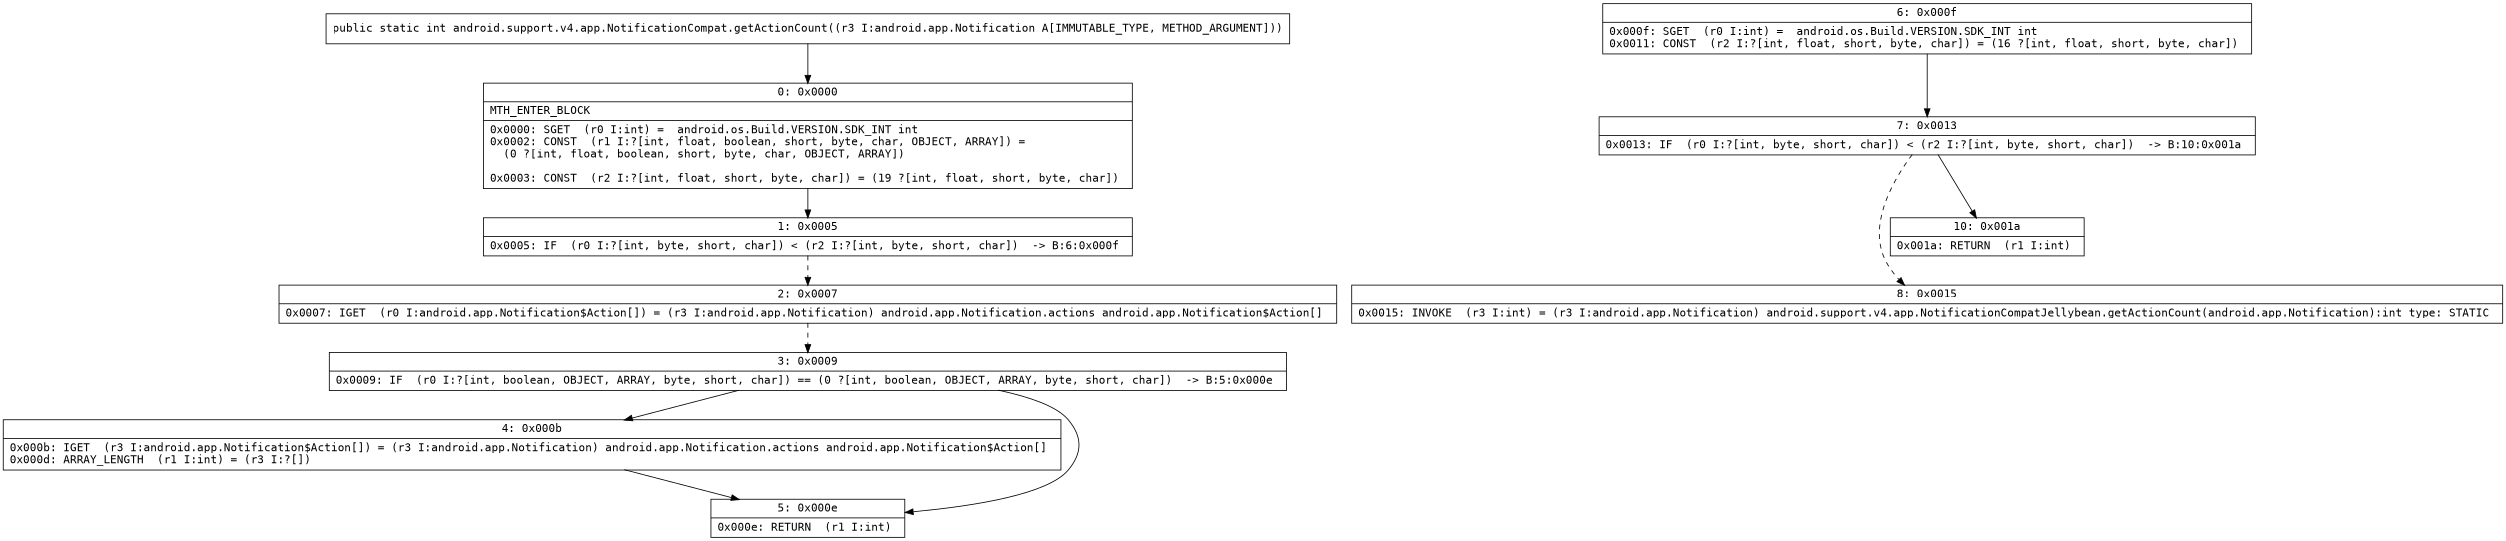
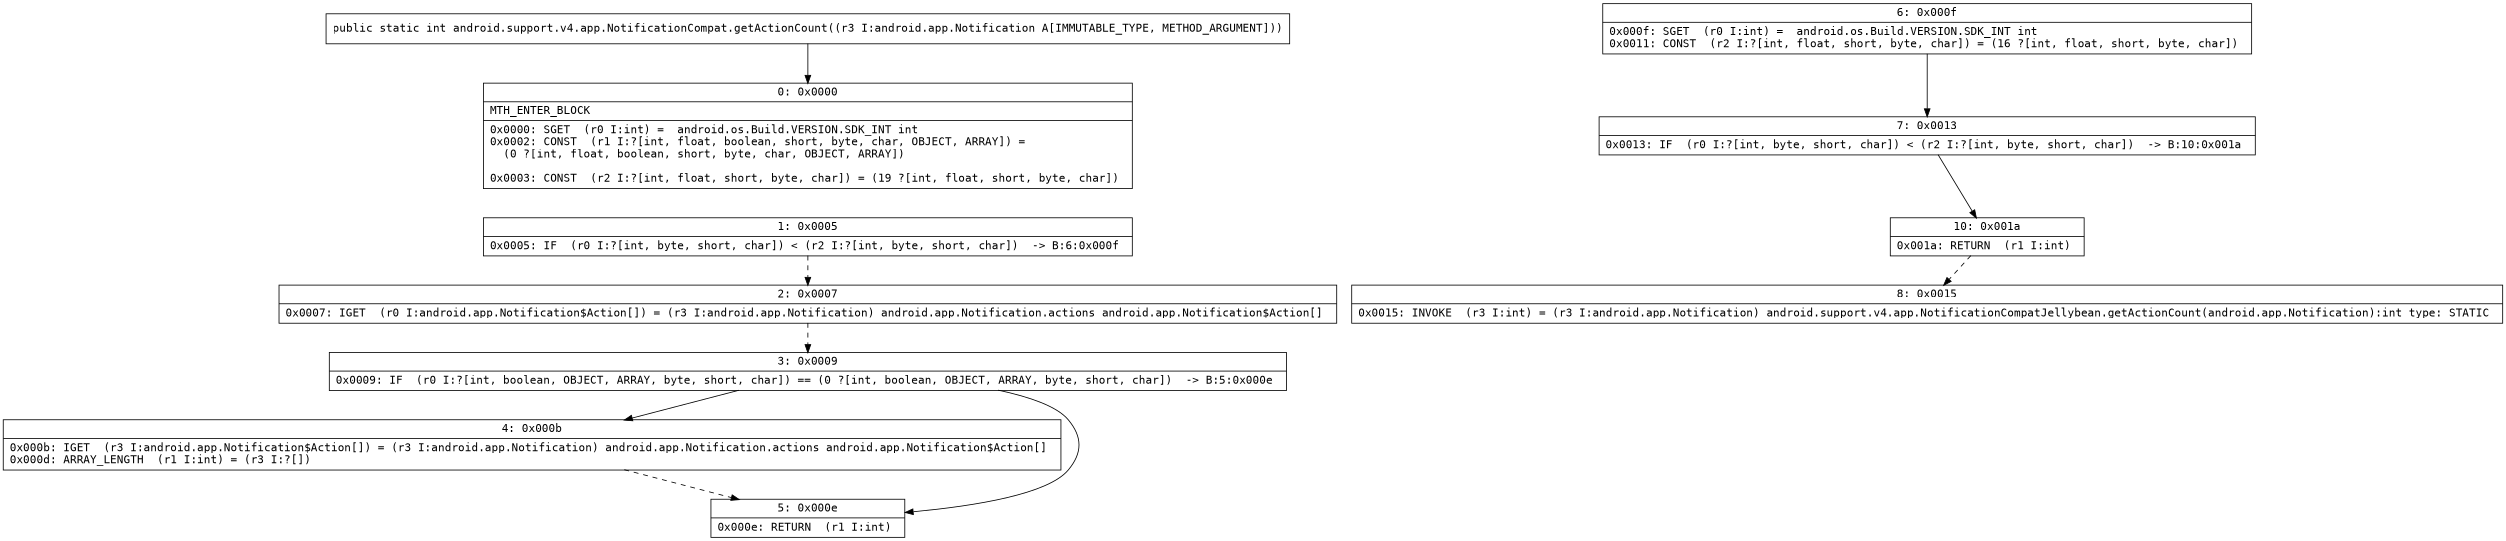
edge "0: 0x0000" -> "1: 0x0005": removed
edge "7: 0x0013" -> "8: 0x0015": now "10: 0x001a" -> "8: 0x0015"
edge "4: 0x000b" -> "5: 0x000e": style solid -> dashed
